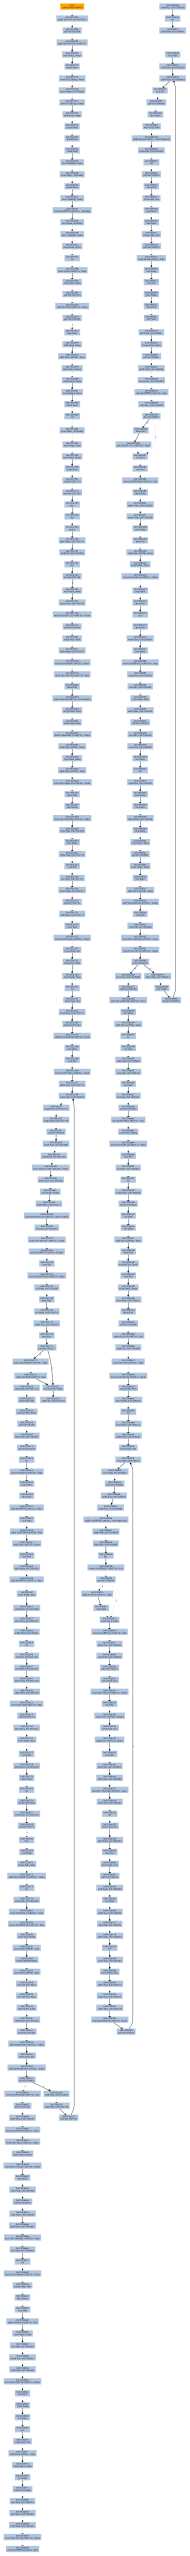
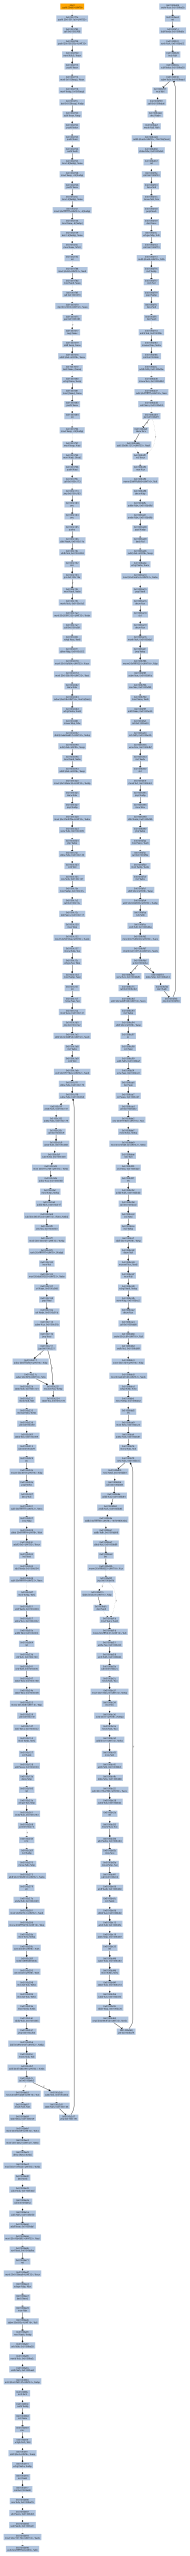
node "0x0100bf22 xorb %ch, 0x0100be52": added
edge "0x0100be18 cld" -> "0x0100be19 decw %cx": added
edge "0x0100bc75 call 0x0100bc8d" -> "0x0100bc8d adcl $0x3a4df18d<UINT32>, %ecx": style bold -> dotted
